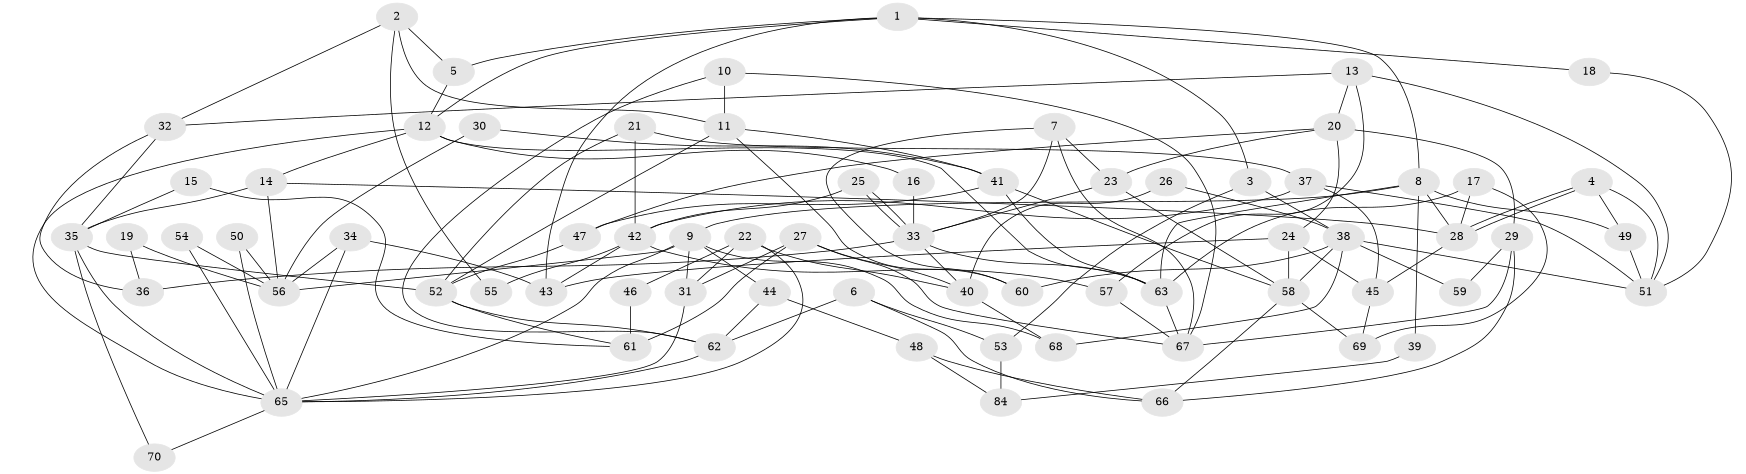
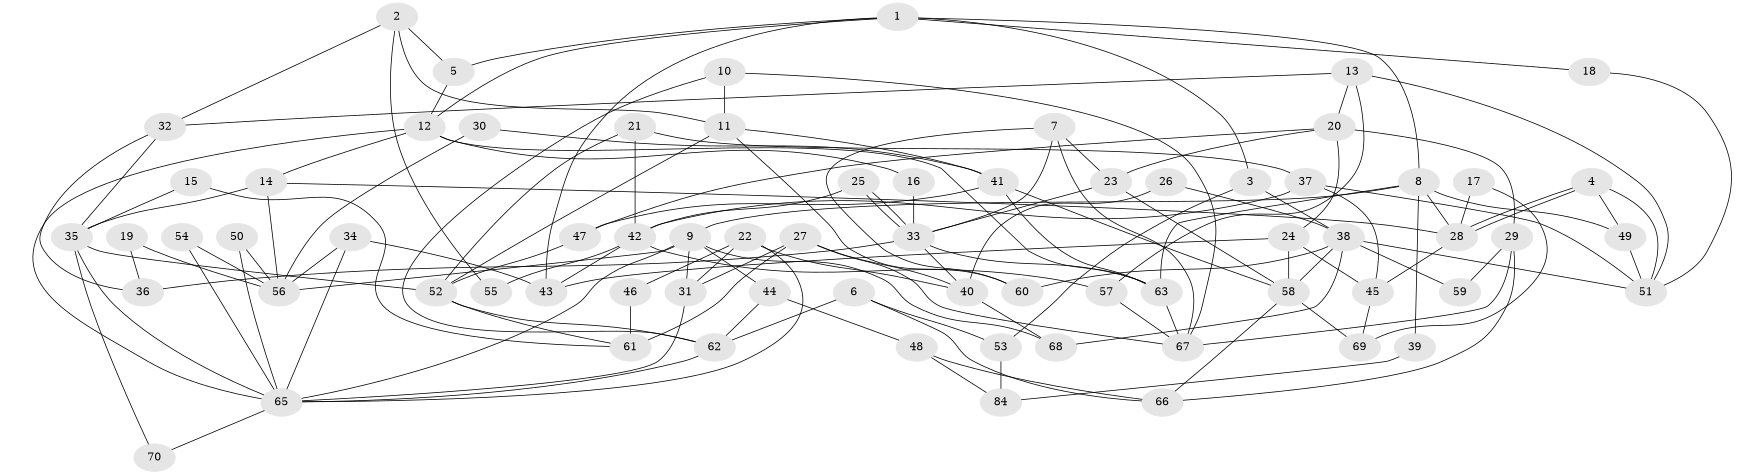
edge "17" -- "63": removed
